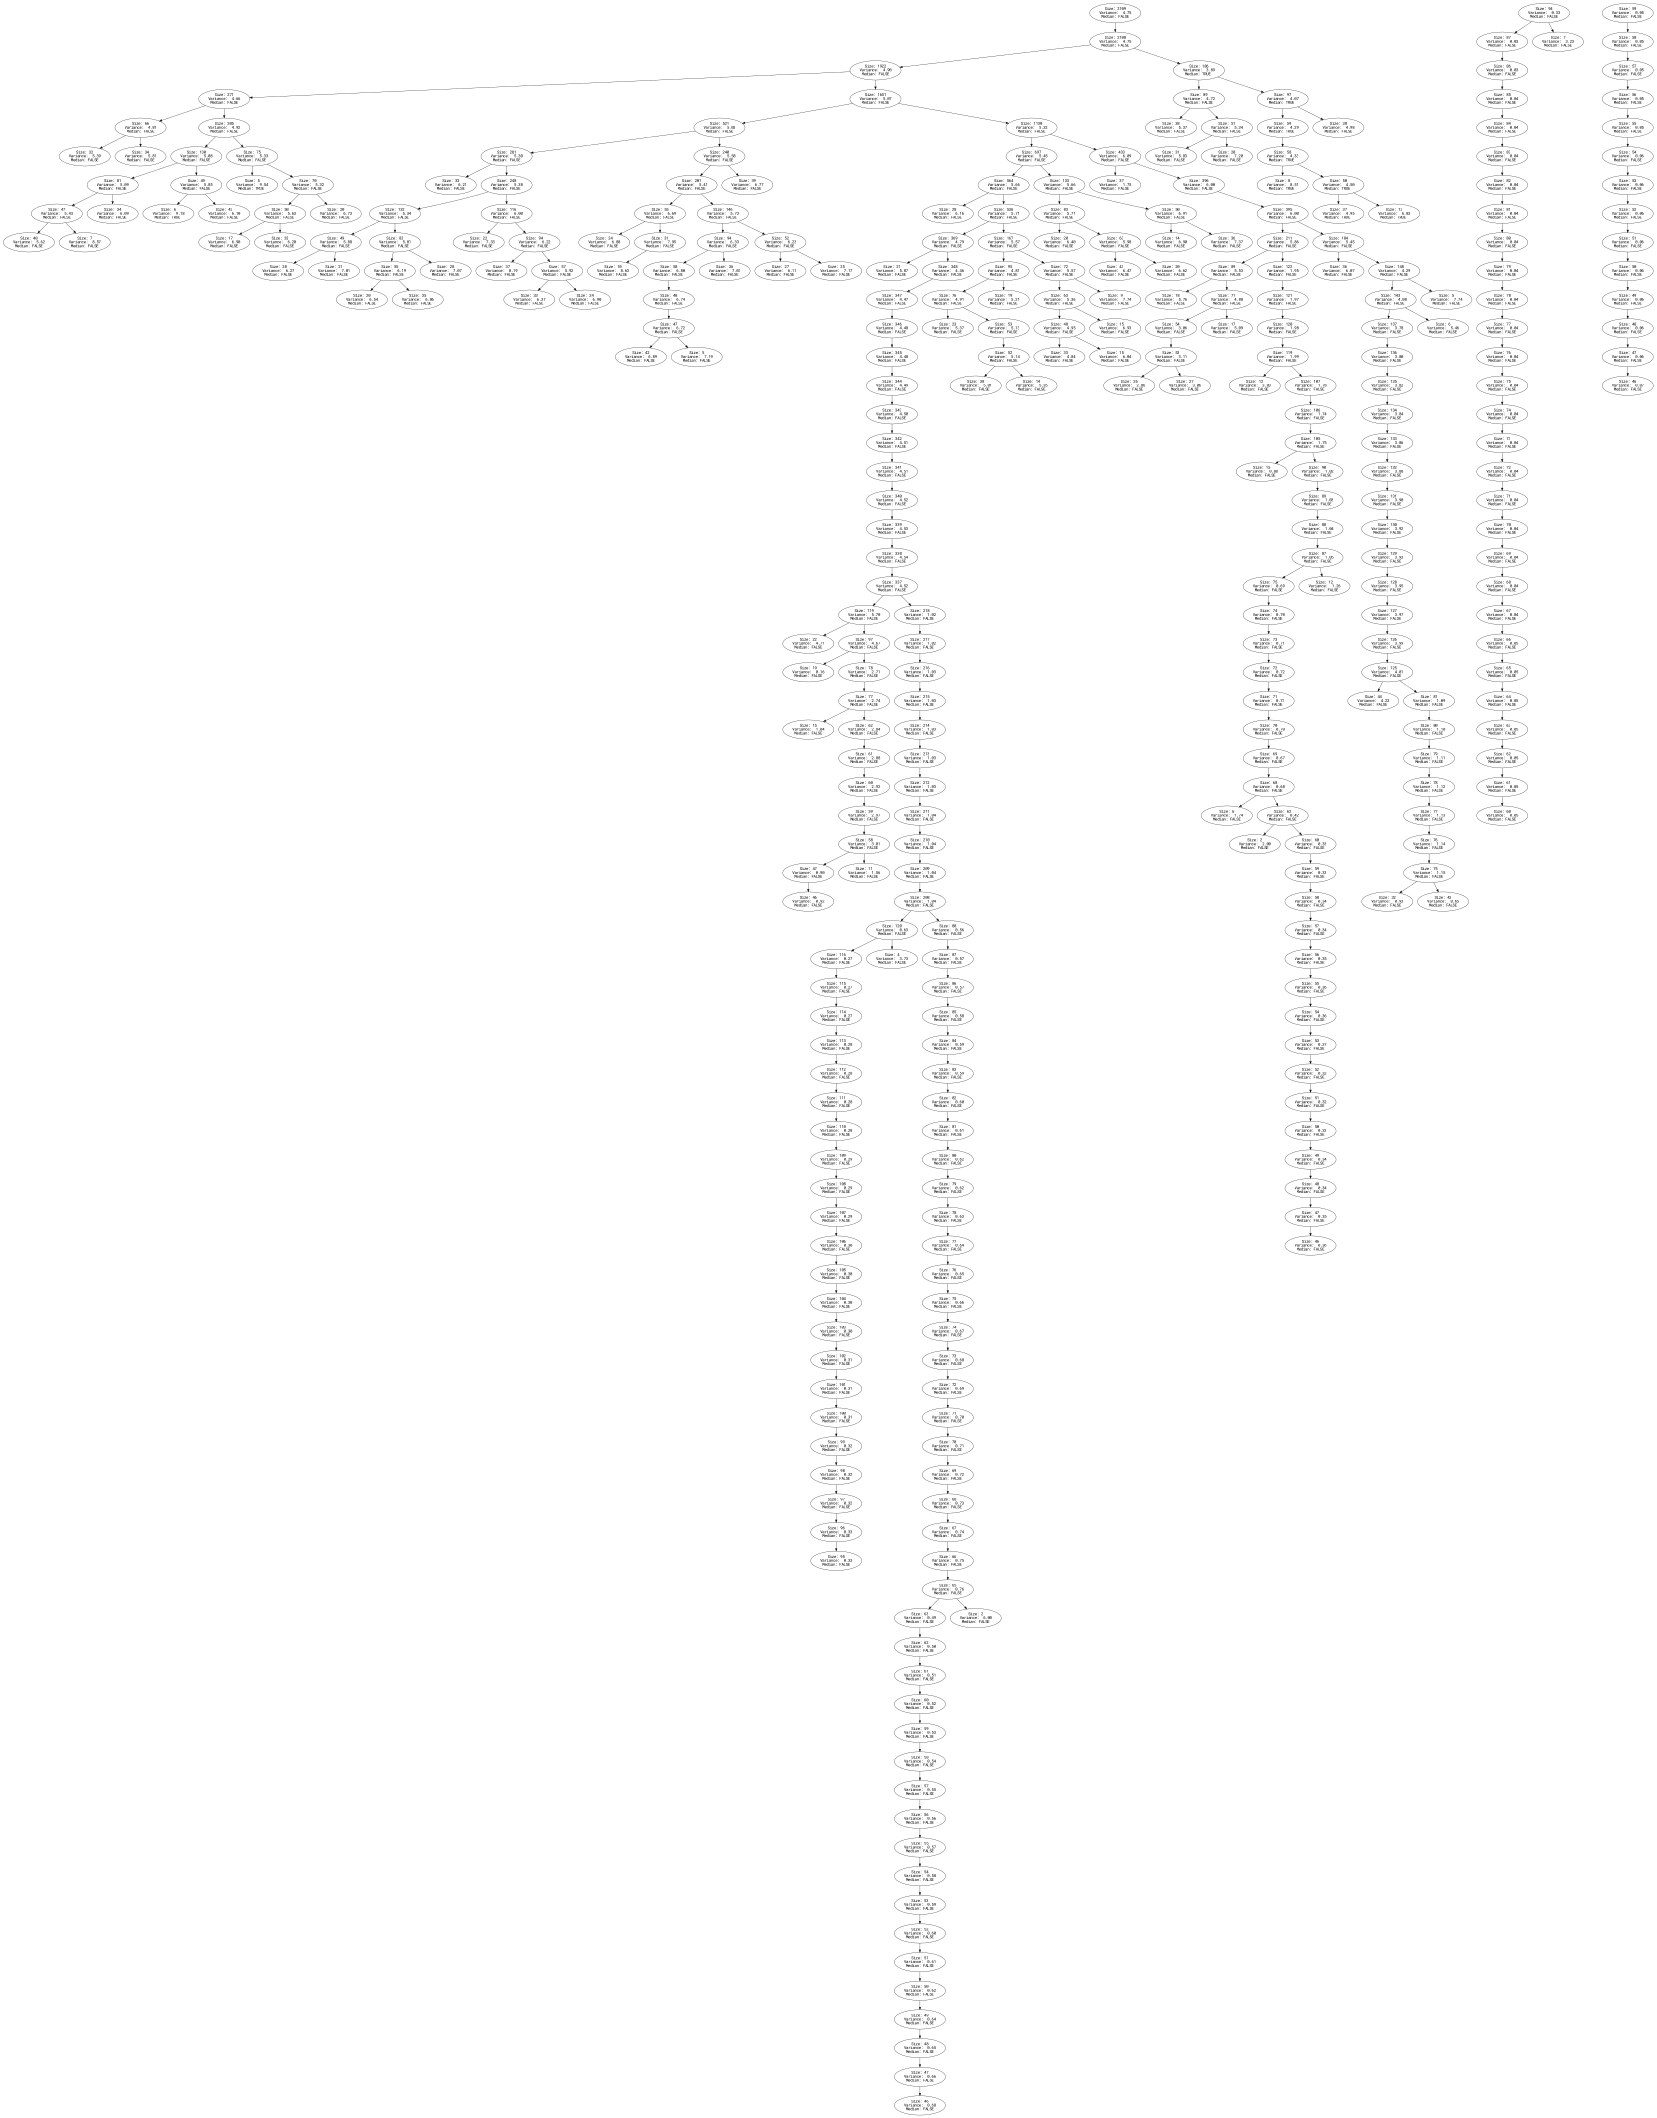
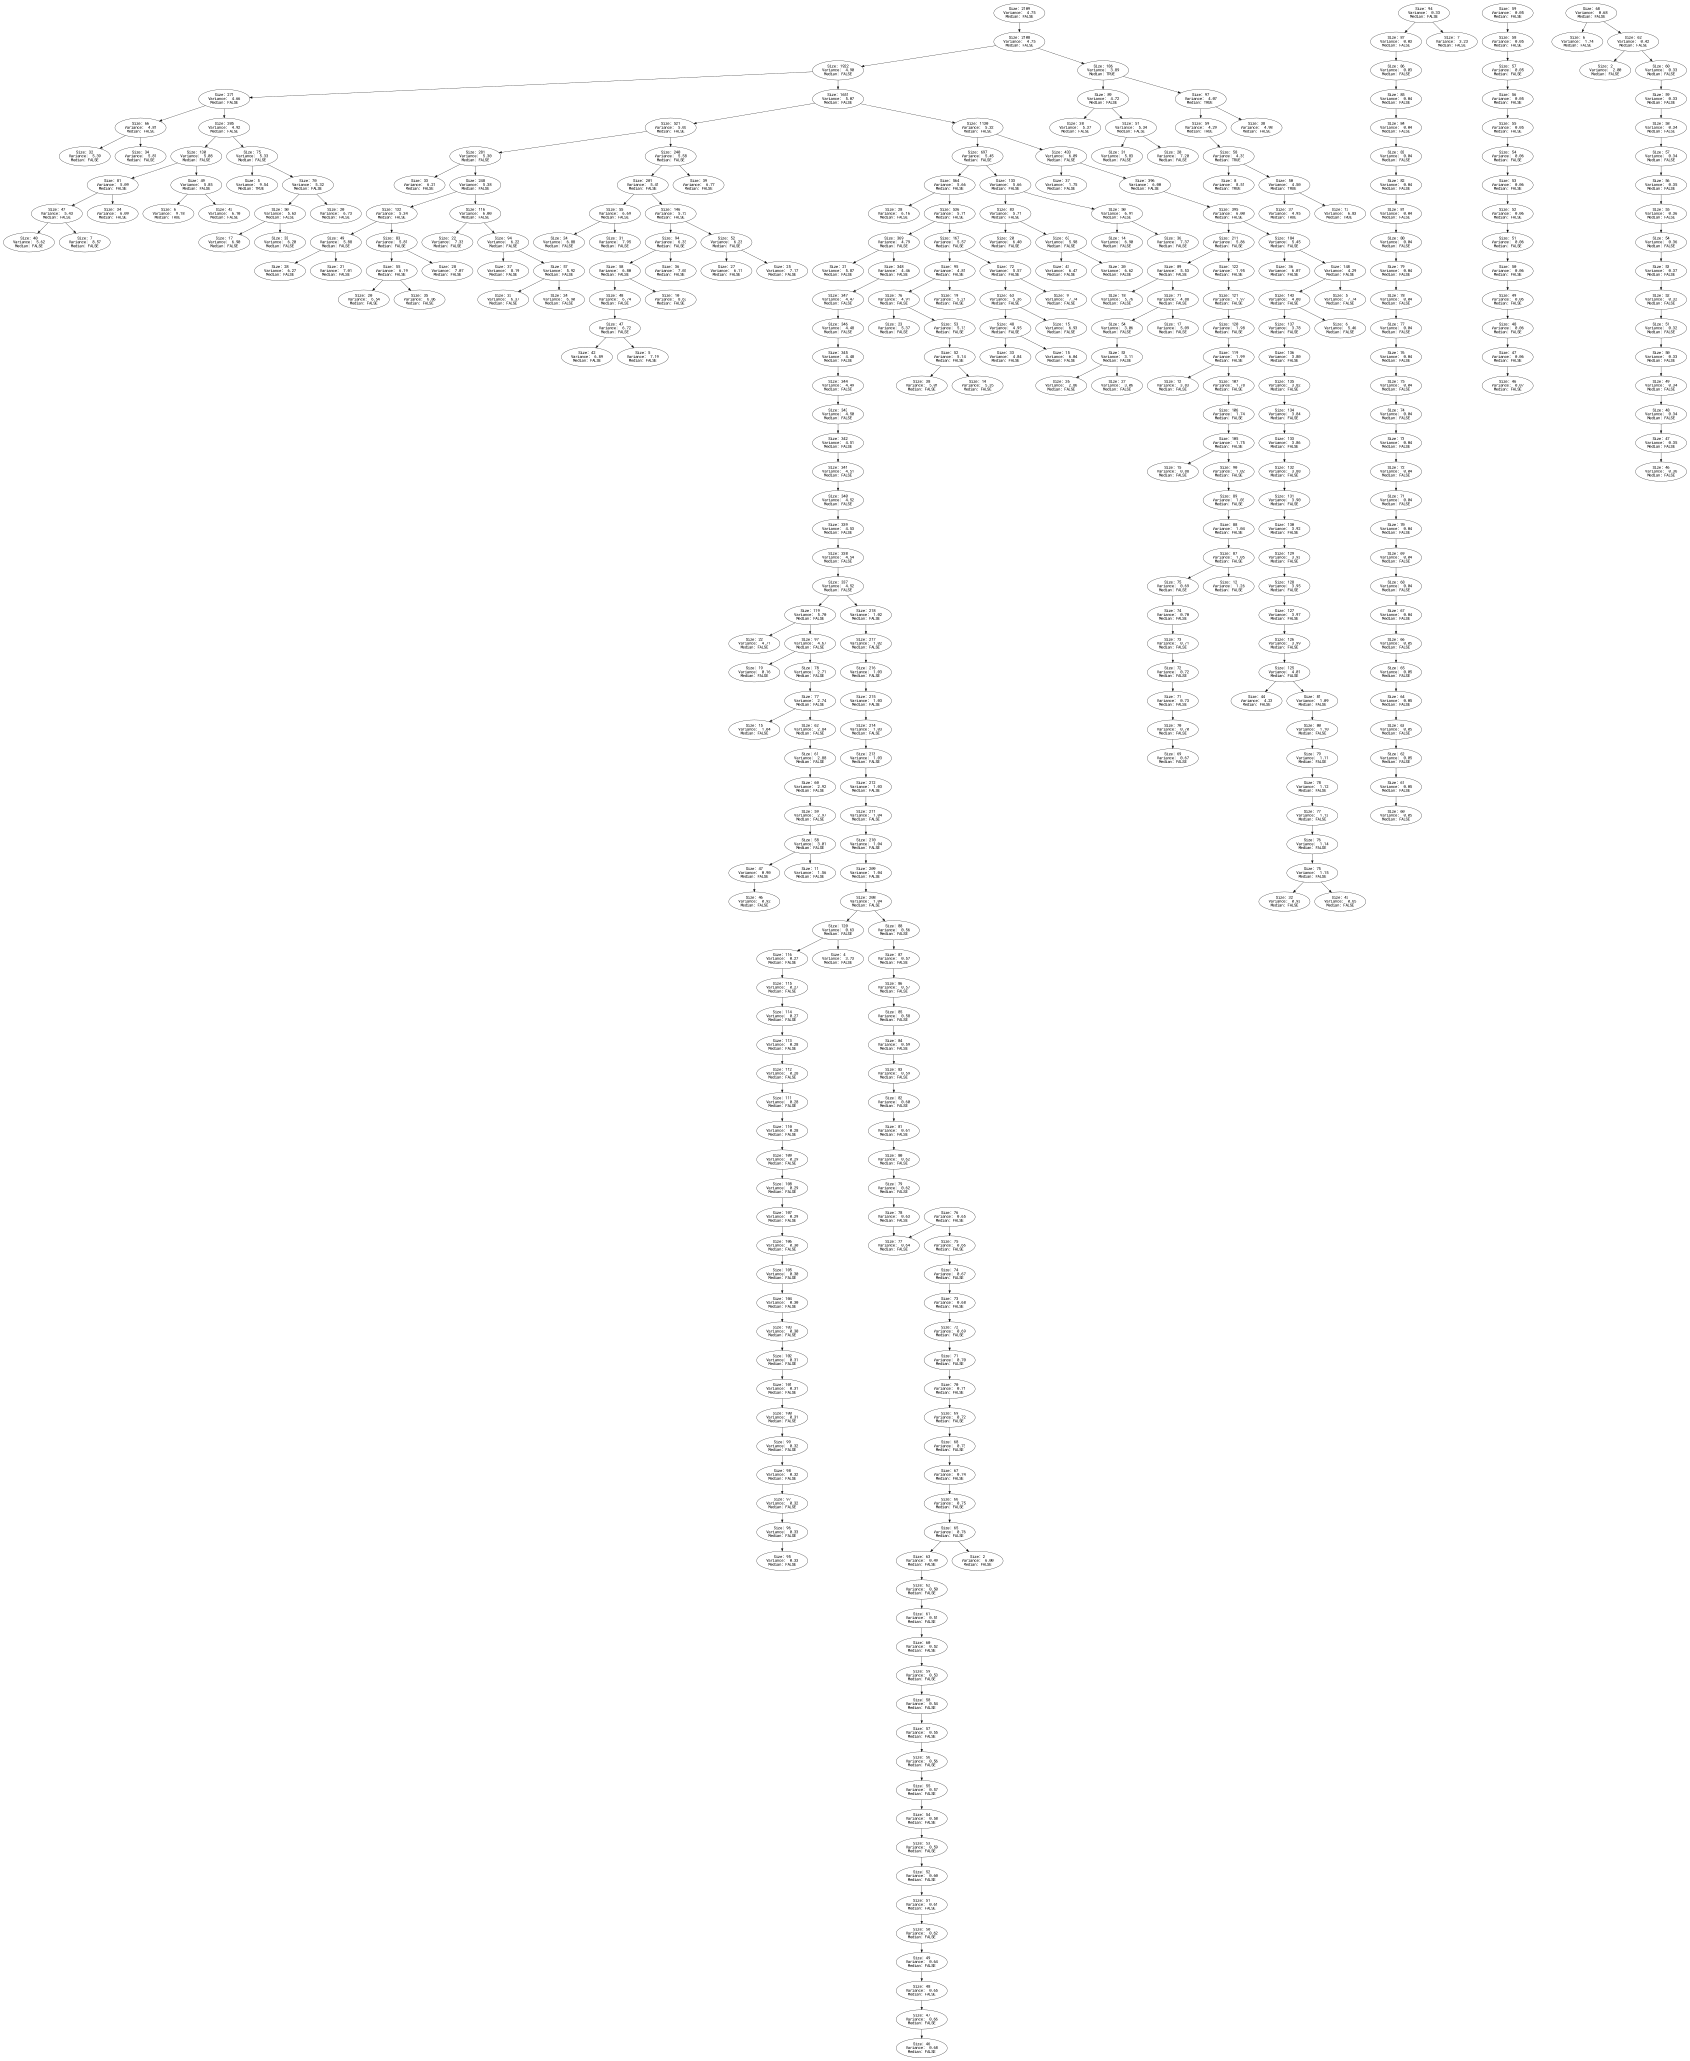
edge "Size: 31 Variance:  7.95 Median: FALSE" -> "Size: 10 Variance:  8.63 Median: FALSE": now "Size: 58 Variance:  6.80 Median: FALSE" -> "Size: 10 Variance:  8.63 Median: FALSE"
edge "Size: 69 Variance:  0.67 Median: FALSE" -> "Size: 68 Variance:  0.68 Median: FALSE": removed
edge "Size: 77 Variance:  0.64 Median: FALSE" -> "Size: 76 Variance:  0.65 Median: FALSE": reversed
